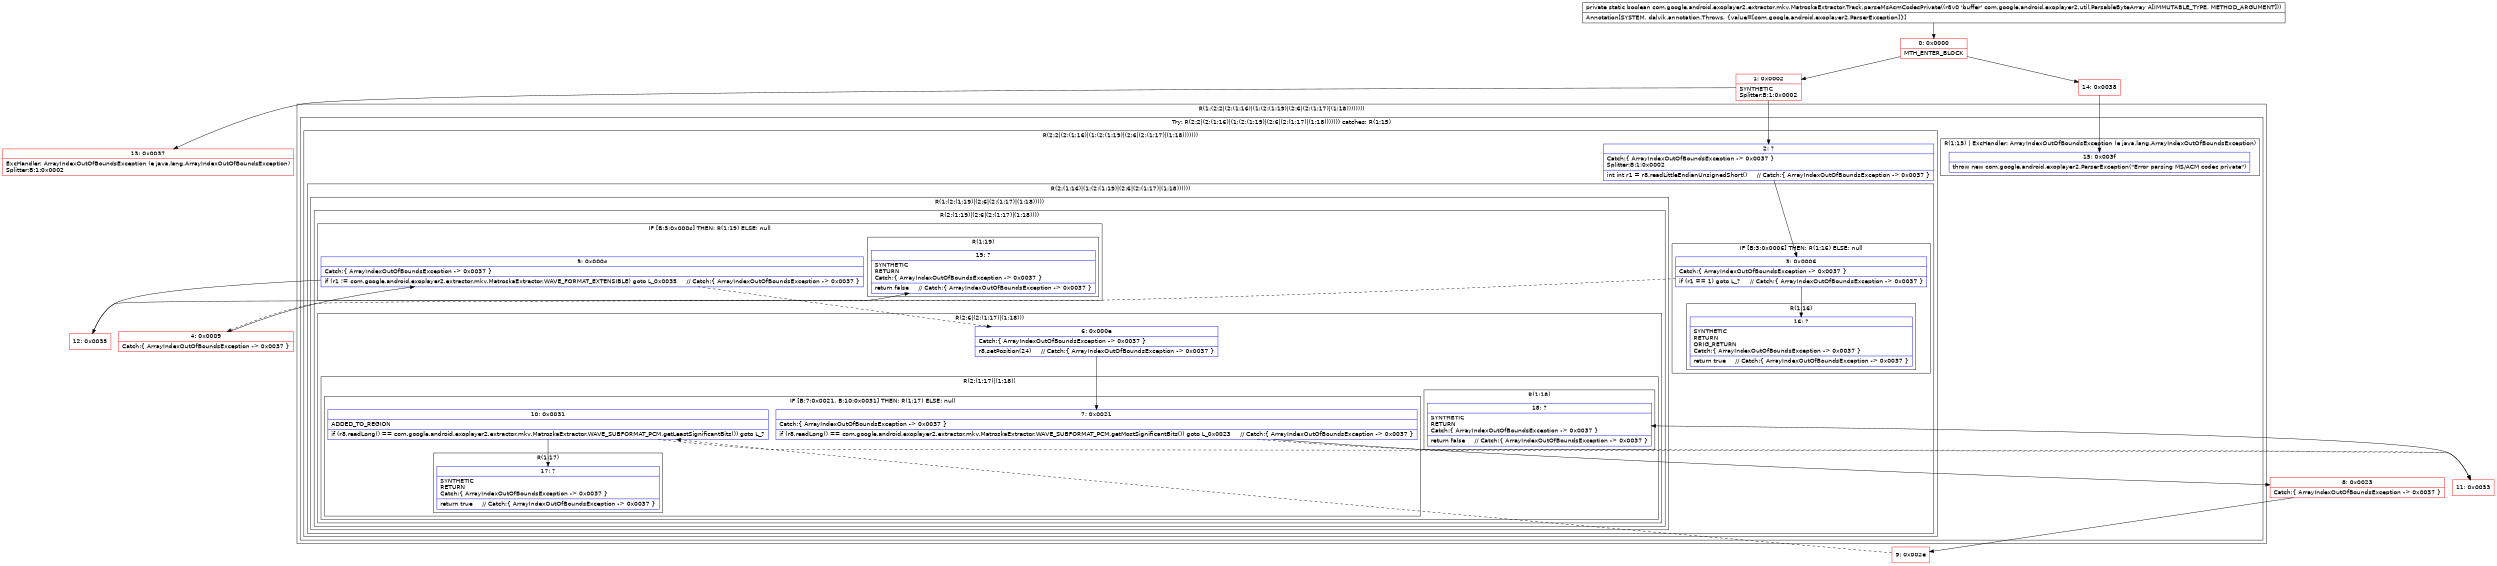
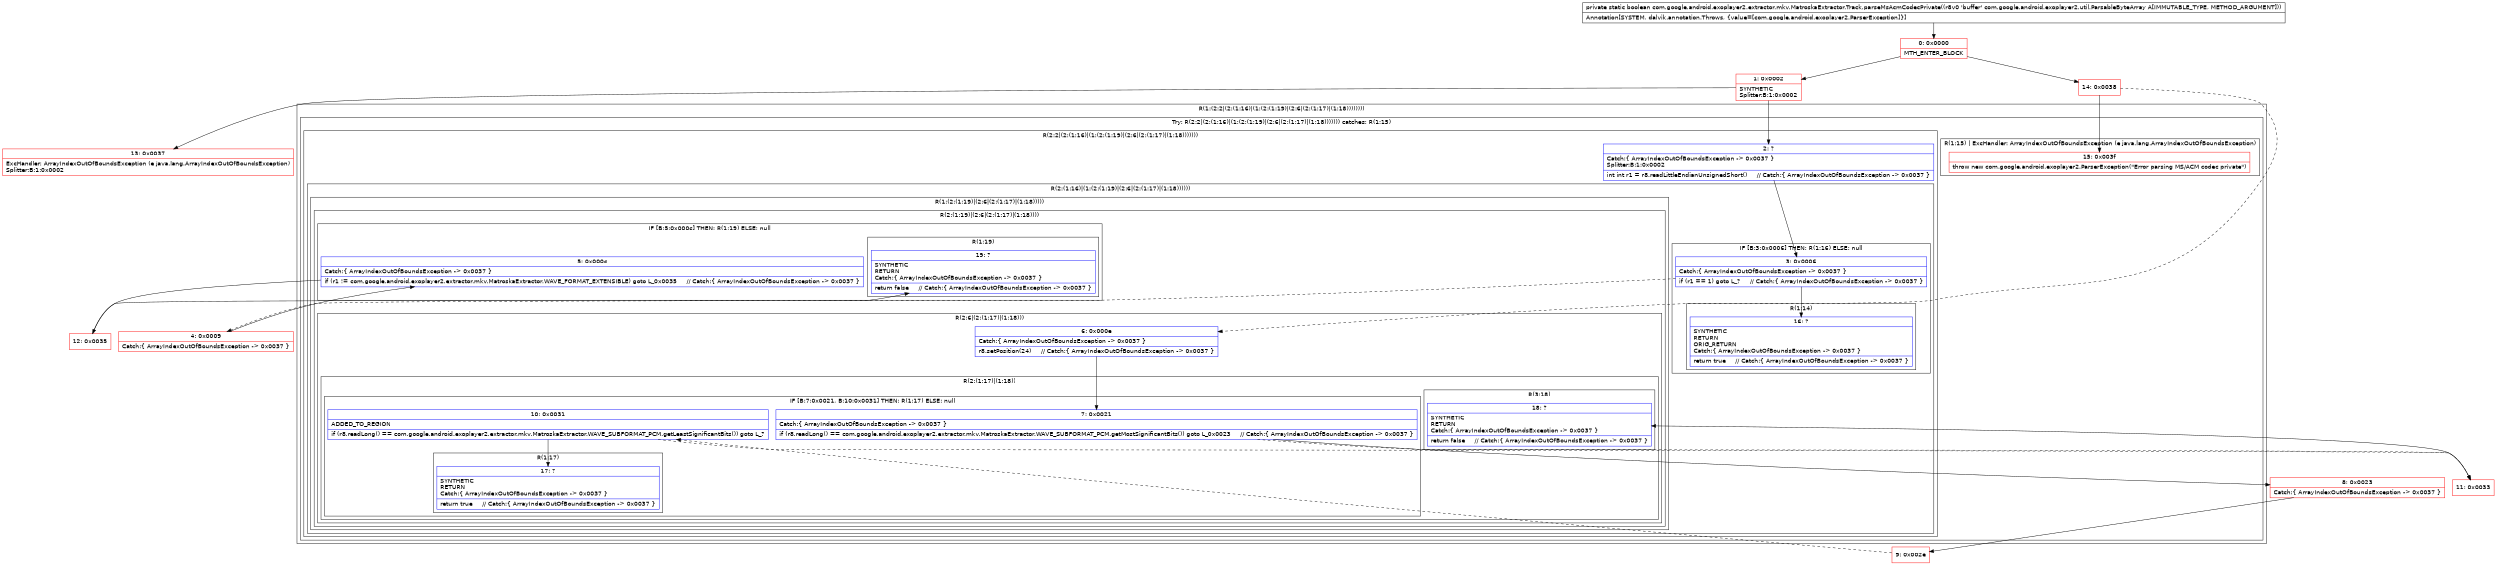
node "15: 0x003f": color blue -> red
edge "5: 0x000c" -> "6: 0x000e": now "14: 0x0038" -> "6: 0x000e"
cluster "R(1:16)": label "R(1:16)" -> "R(1:14)"
cluster "R(1:18)": label "R(1:18)" -> "R(3:18)"
